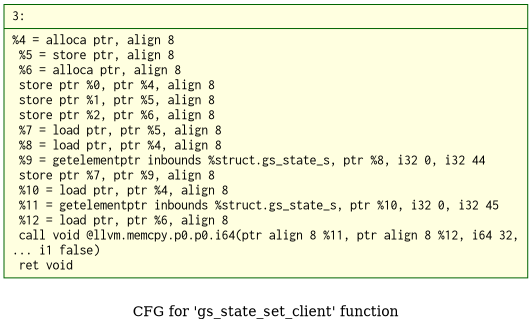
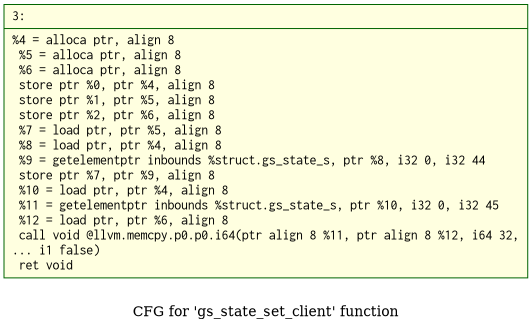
node "3:": text "%5 = store ptr, align 8" -> "%5 = alloca ptr, align 8"
